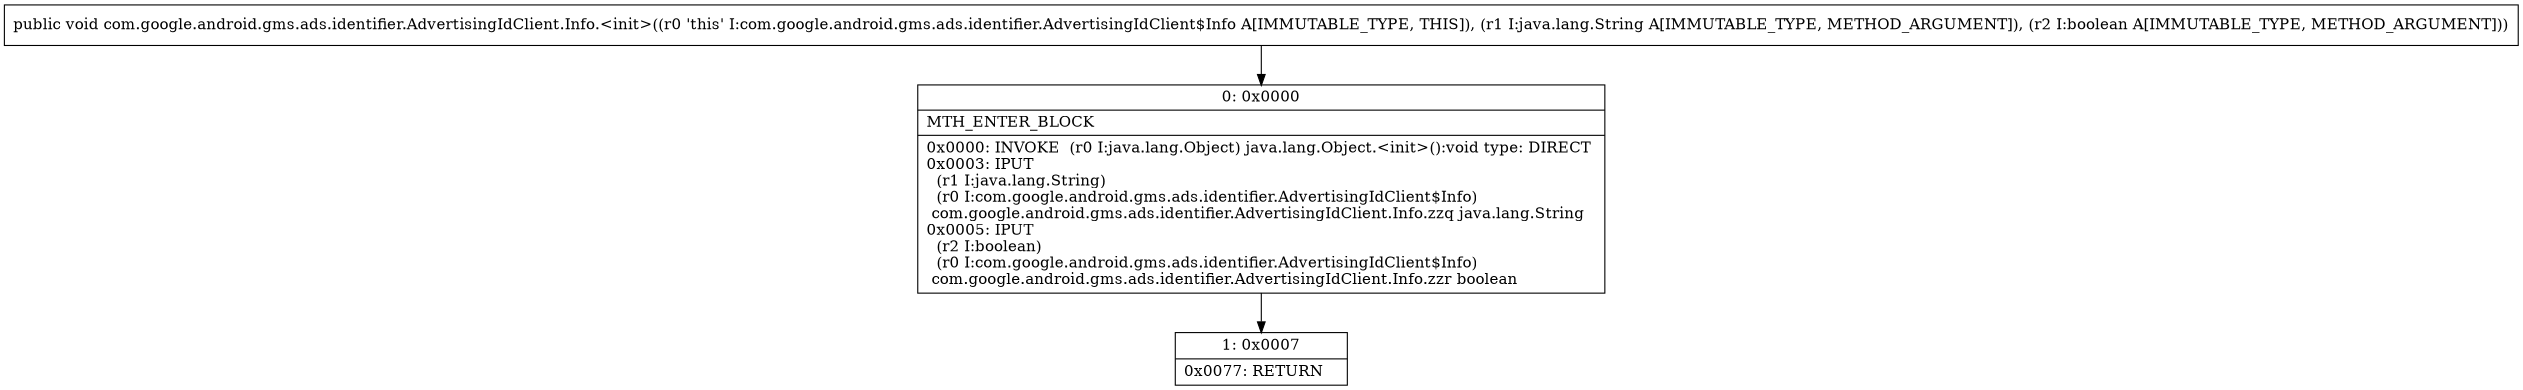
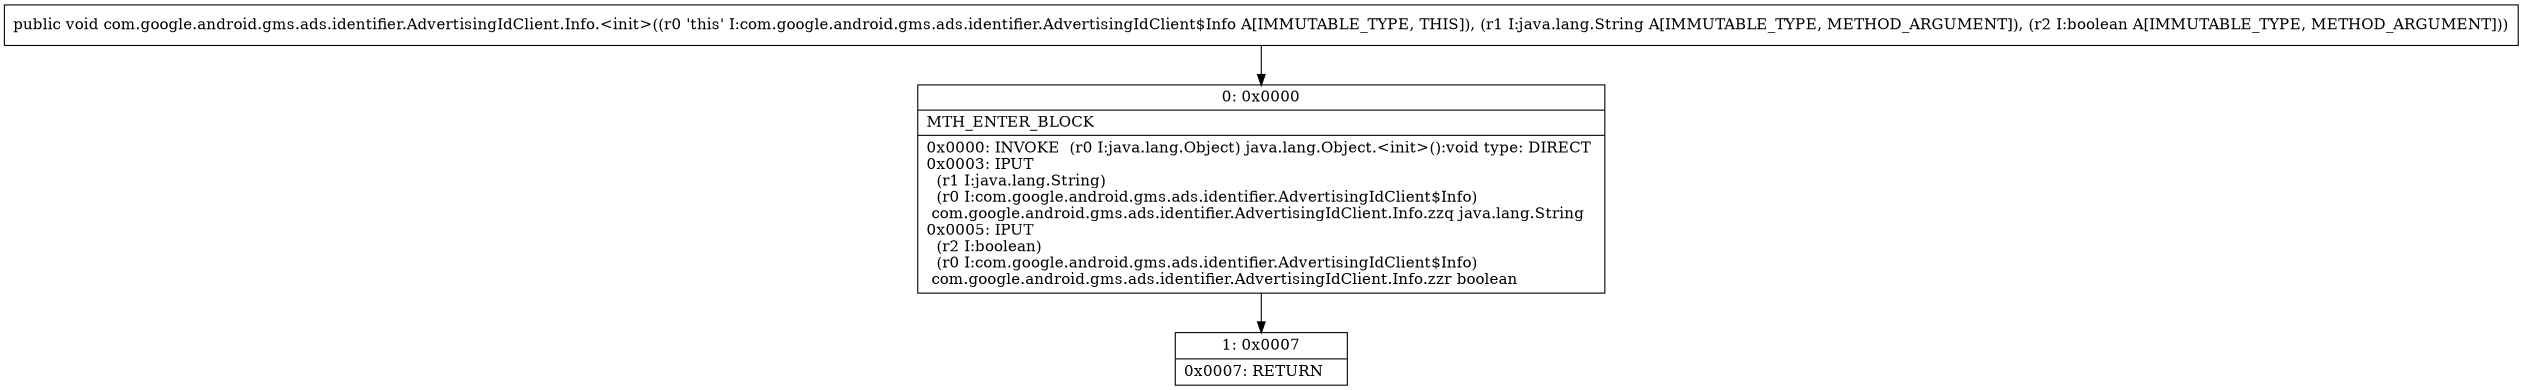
node "1: 0x0007": text "0x0077: RETURN" -> "0x0007: RETURN"
